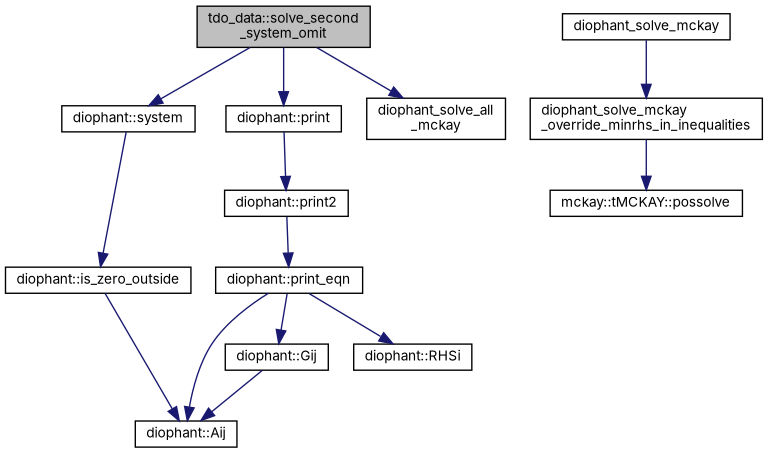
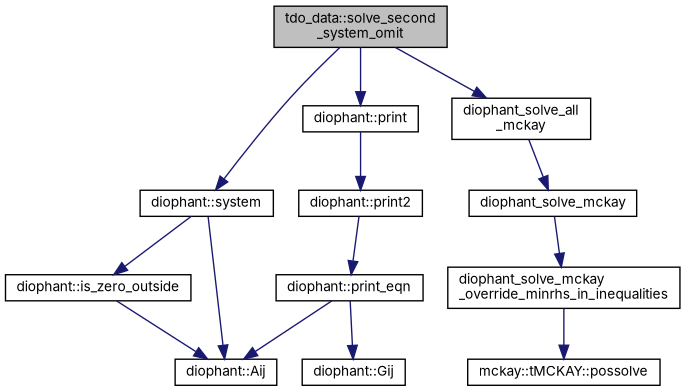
edge "diophant_solve_all _mckay" -> "diophant_solve_mckay": added
node "diophant::RHSi": removed
edge "diophant::Gij" -> "diophant::Aij": now "diophant::system" -> "diophant::Aij"
